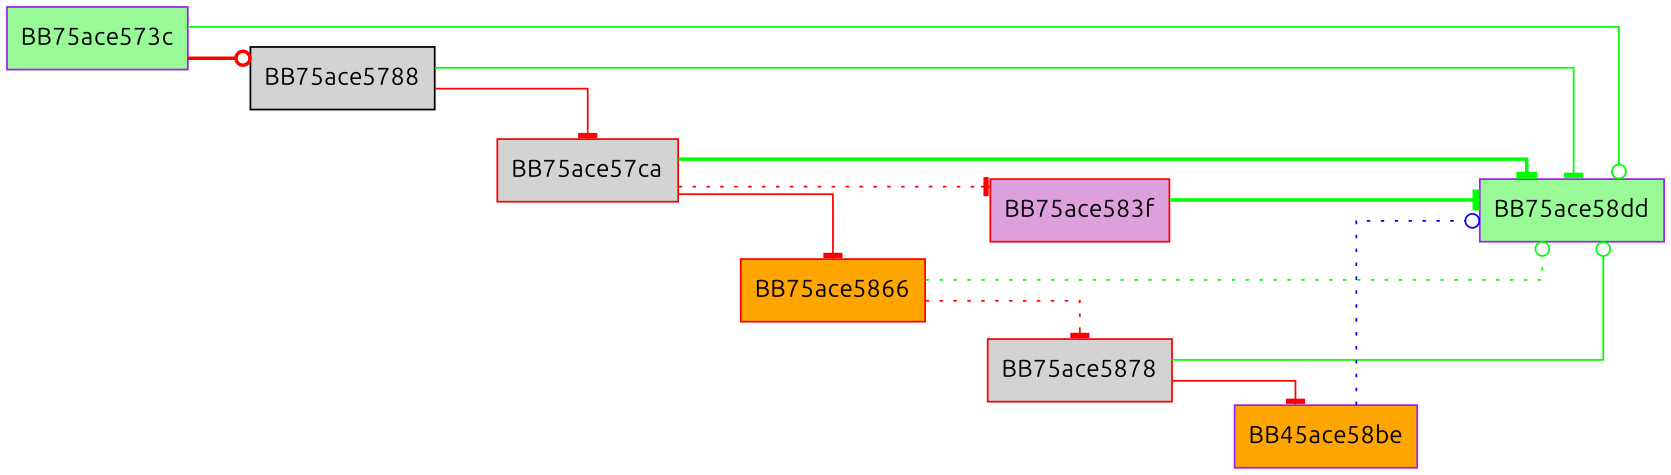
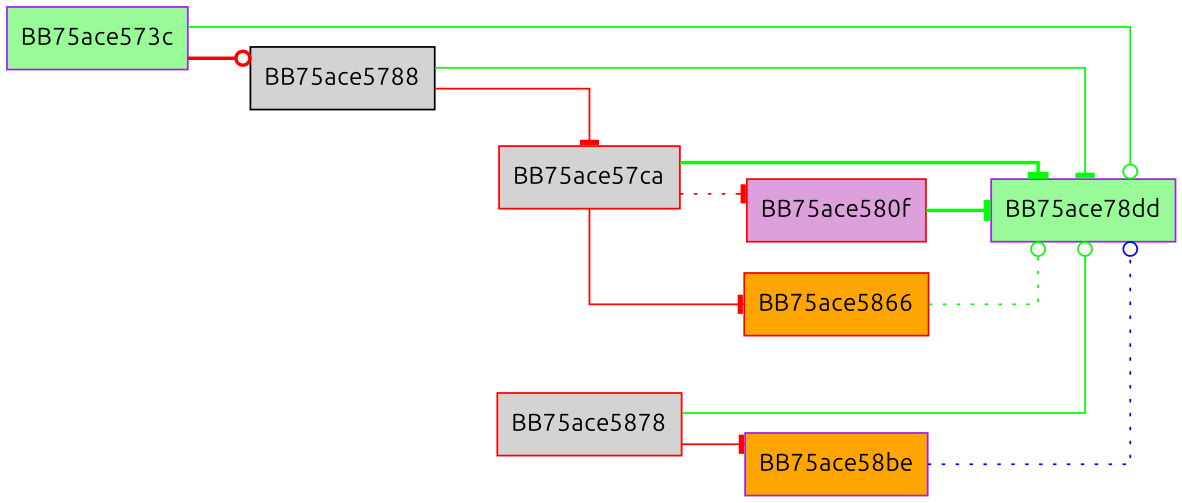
node "BB75ace583f": label "BB75ace583f" -> "BB75ace580f"
node "BB75ace58dd": label "BB75ace58dd" -> "BB75ace78dd"
edge "BB75ace5866" -> "BB75ace5878": removed
node "BB45ace58be": label "BB45ace58be" -> "BB75ace58be"
